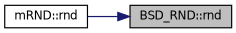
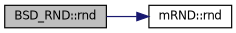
edge "mRND::rnd" -> "BSD_RND::rnd": reversed
